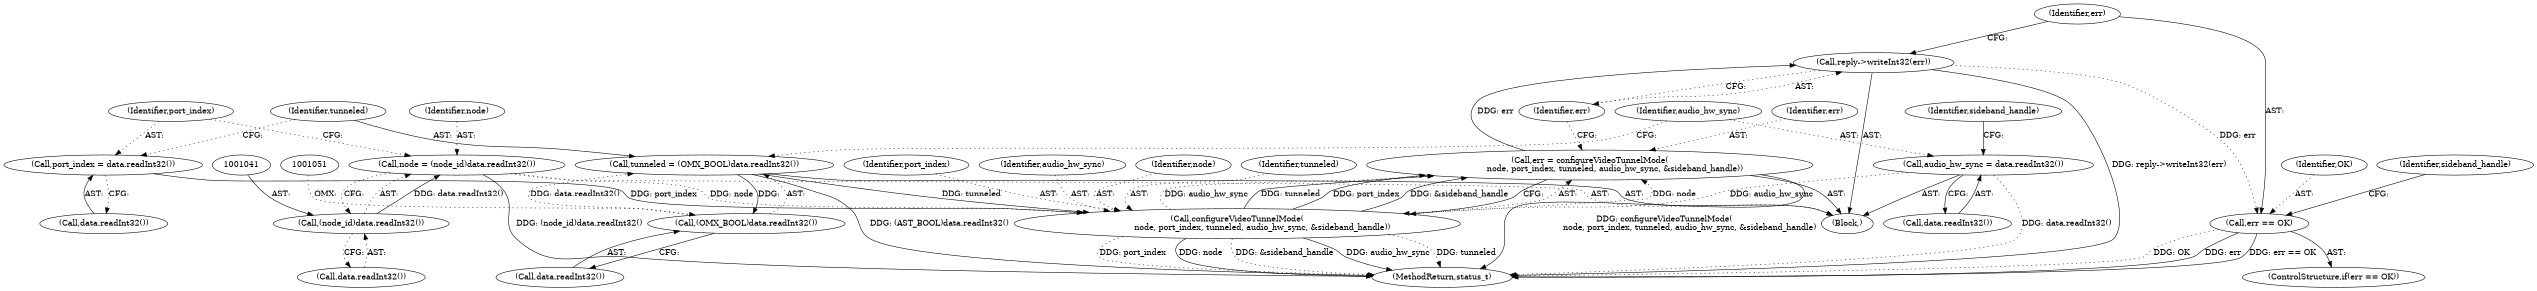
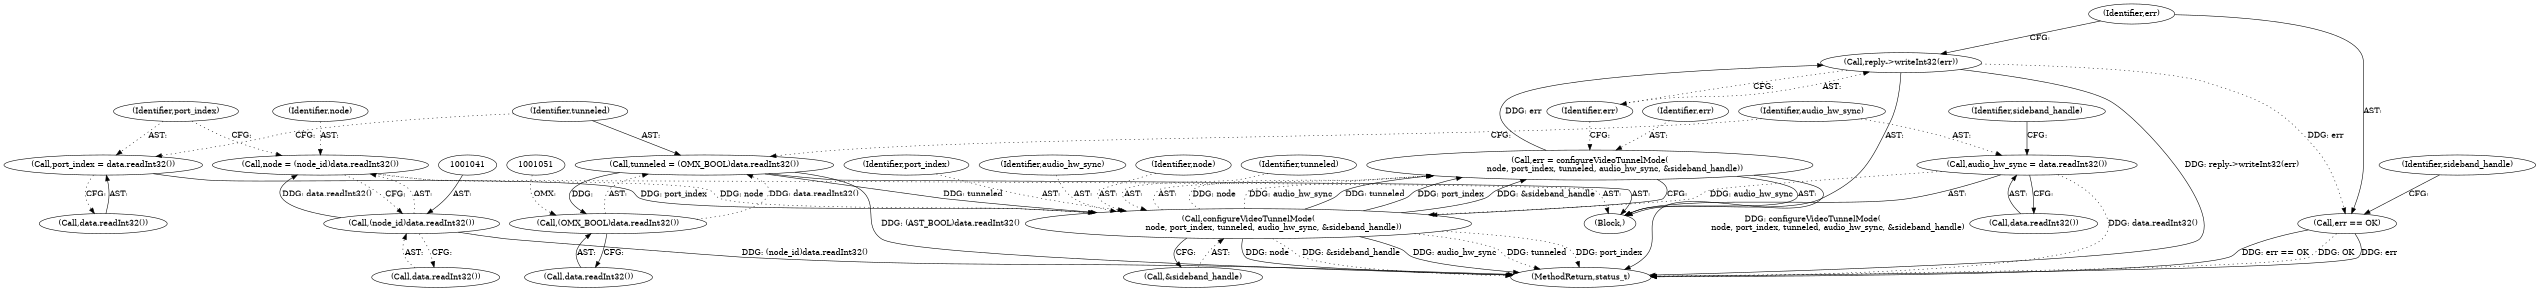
node "(Identifier,OK)": removed
edge "(Call,node = (node_id)data.readInt32())" -> "(MethodReturn,status_t)": now "(Call,(node_id)data.readInt32())" -> "(MethodReturn,status_t)"
node "(Call,&sideband_handle)": added
node "(ControlStructure,if(err == OK))": removed
